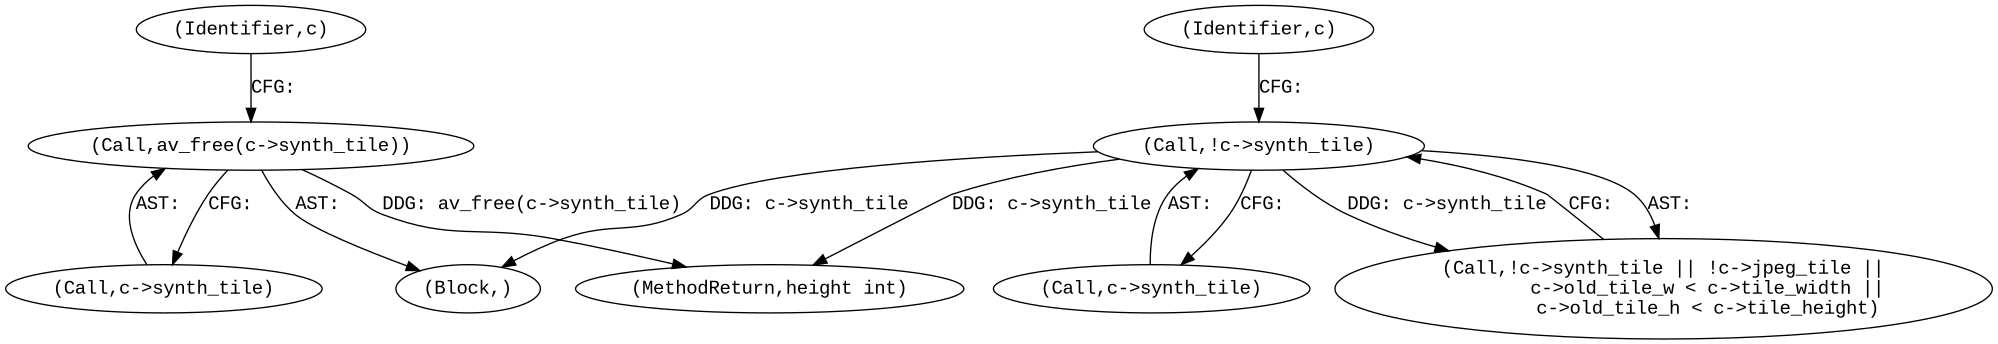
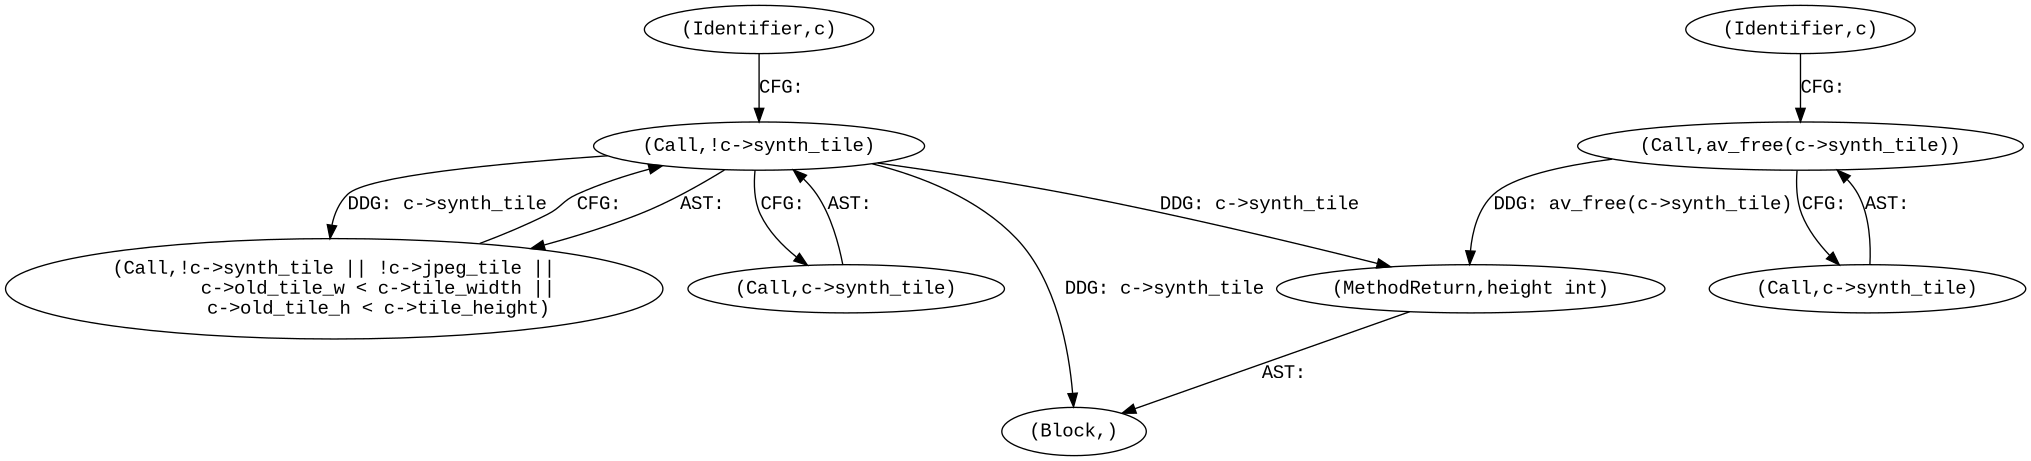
edge "(Call,av_free(c->synth_tile))" -> "(Block,)": now "(MethodReturn,height int)" -> "(Block,)"
